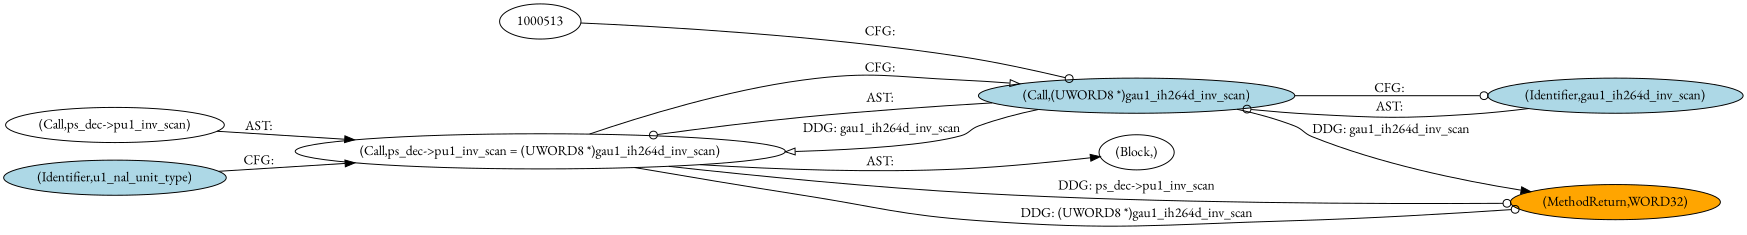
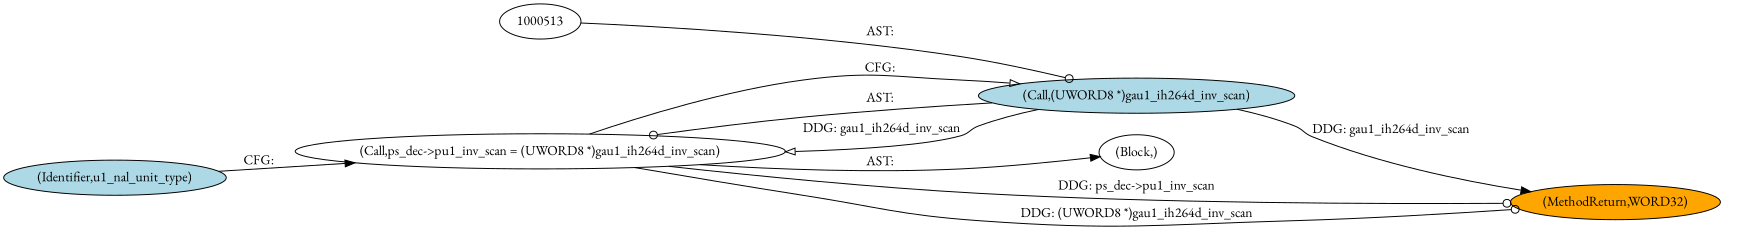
edge "1000513" -> "(Call,(UWORD8 *)gau1_ih264d_inv_scan)": label "CFG: " -> "AST: "
node "(Identifier,gau1_ih264d_inv_scan)": removed
node "(Call,ps_dec->pu1_inv_scan)": removed
